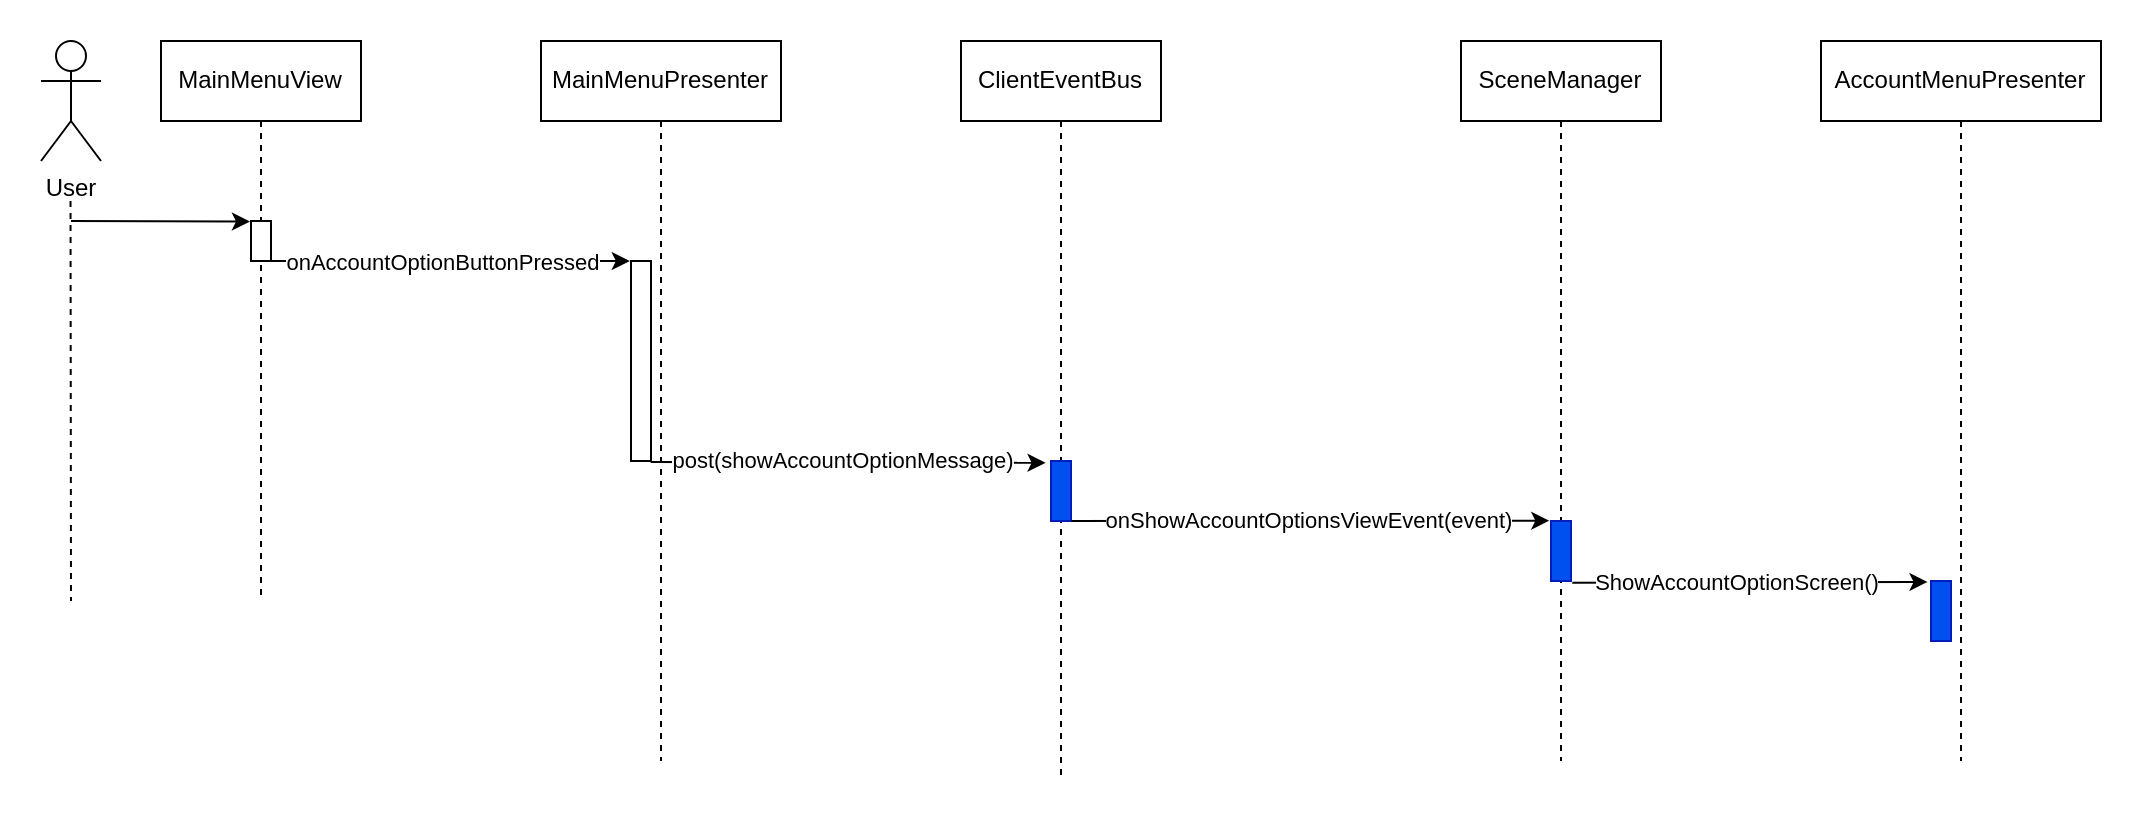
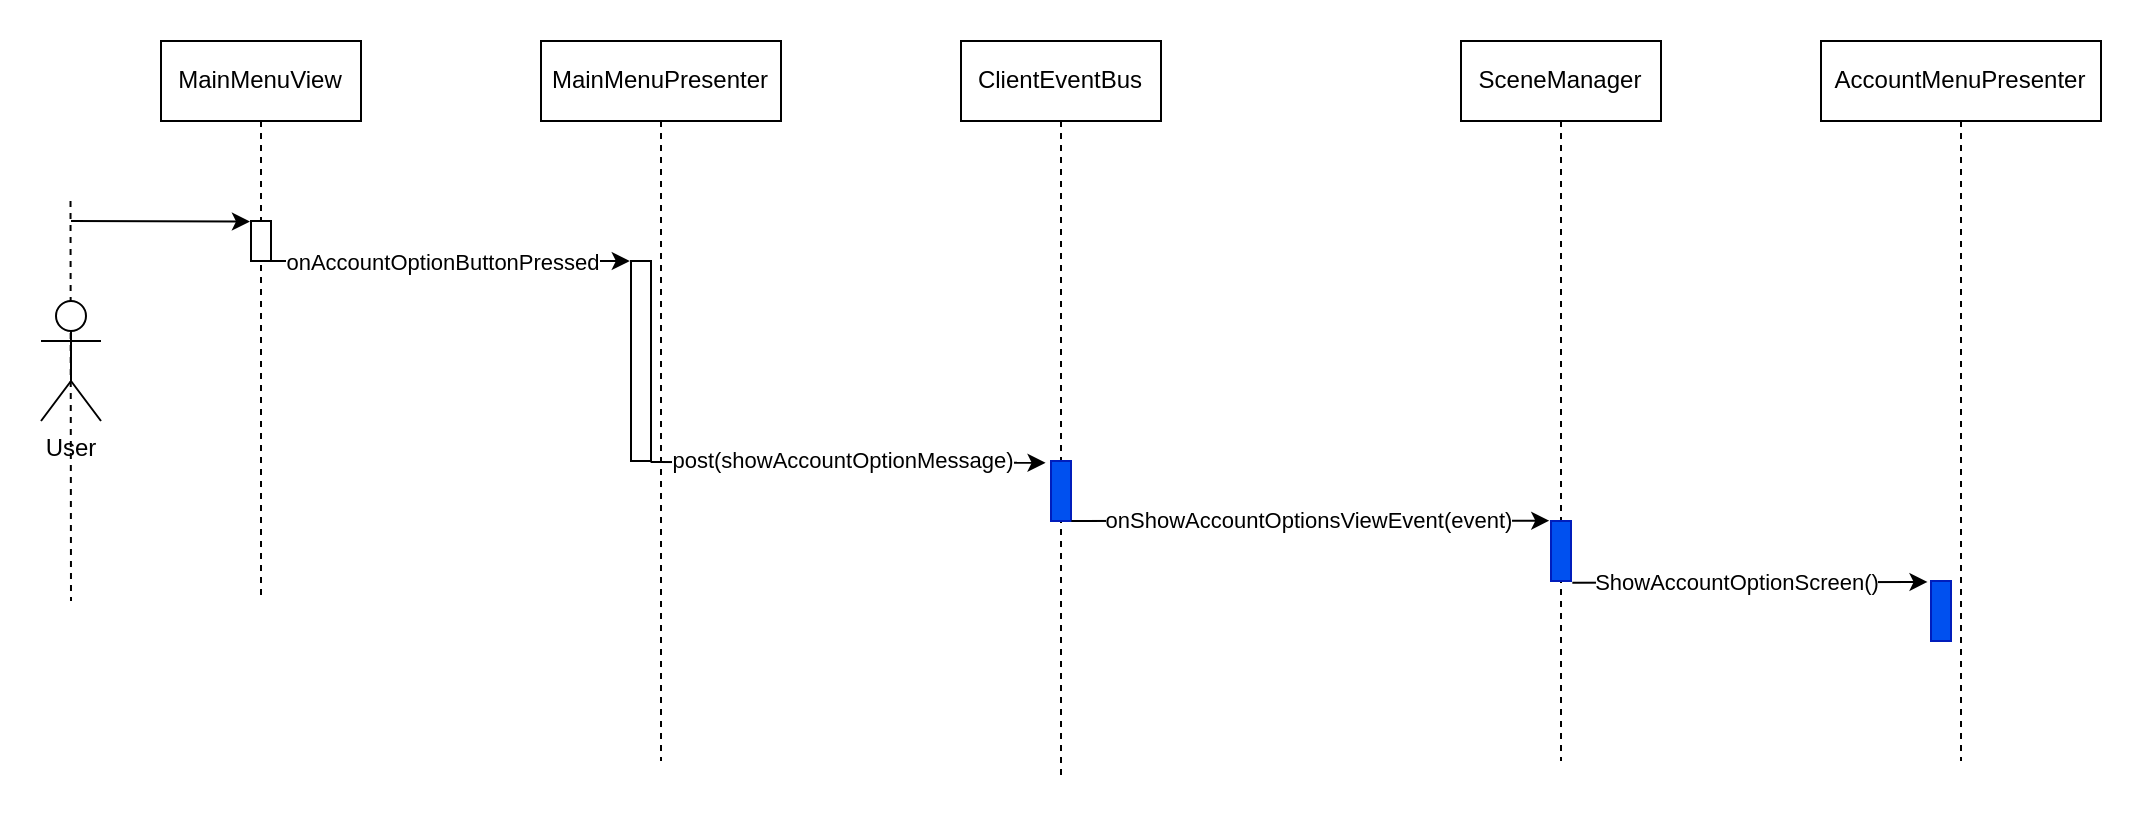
node "User": moved (71, 101) -> (71, 361)
